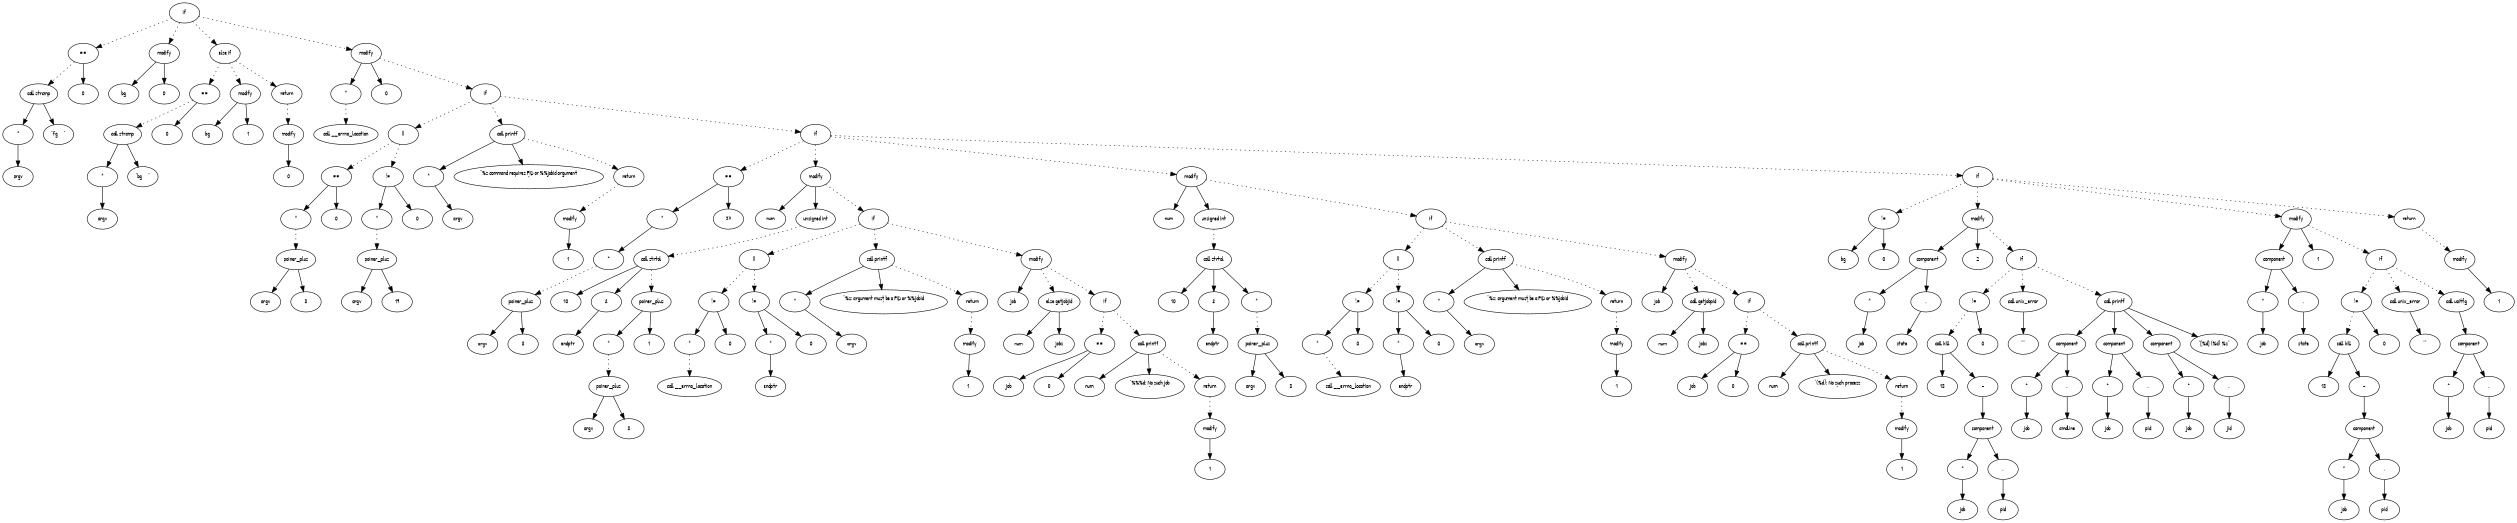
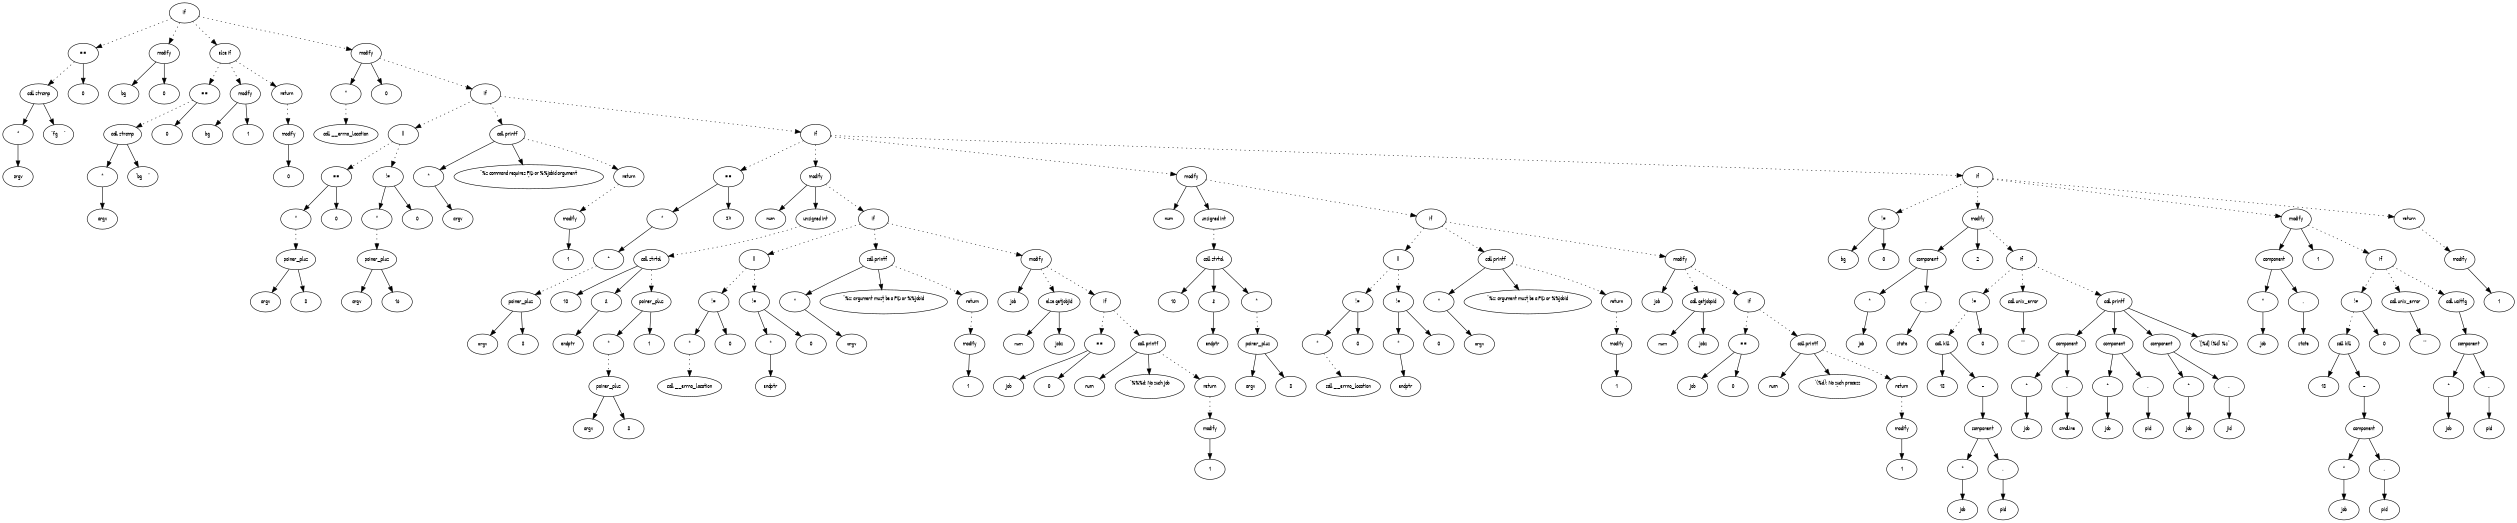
node "19": label "19" -> "16"
